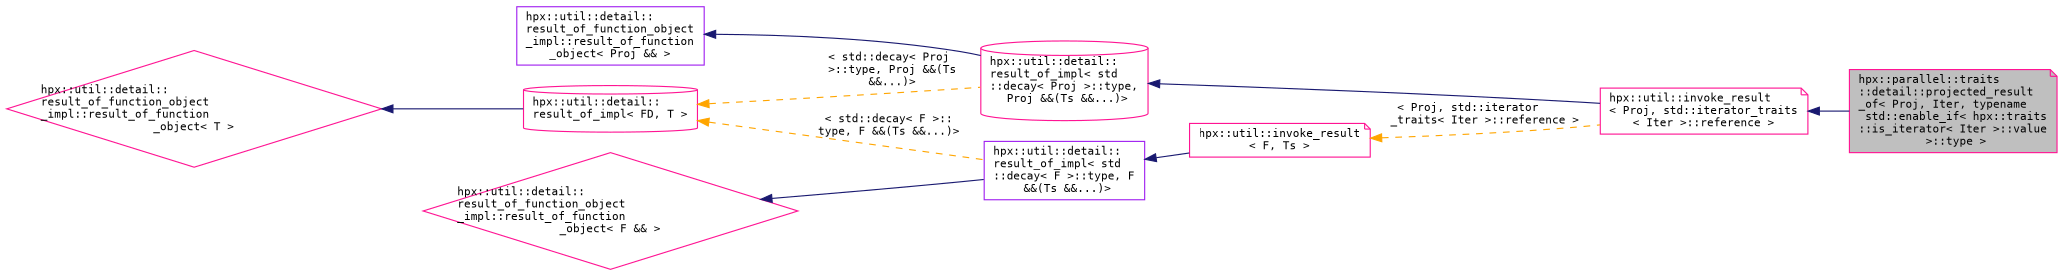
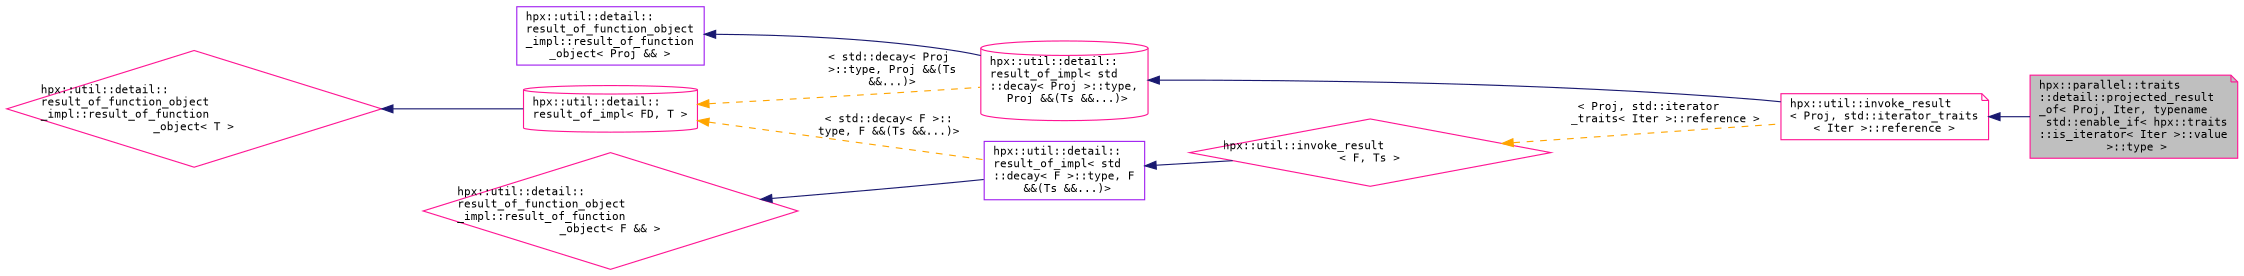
node "hpx::util::invoke_result < F, Ts >": shape note -> diamond
